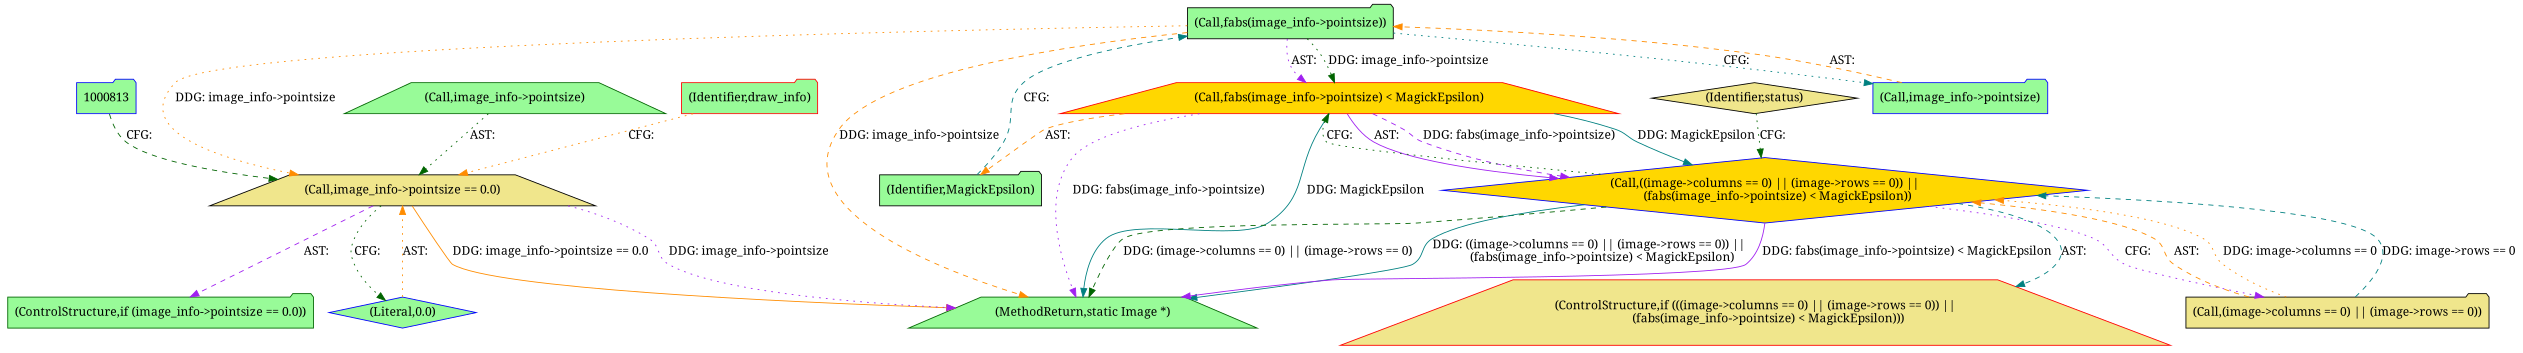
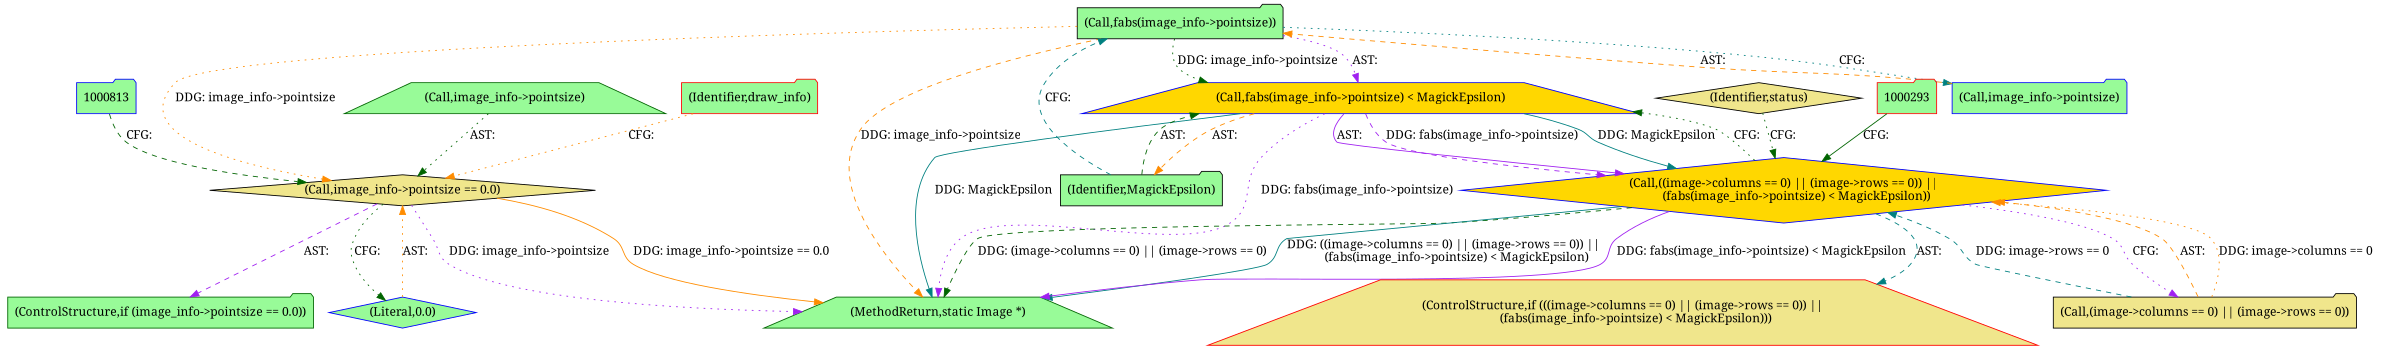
node "(Call,fabs(image_info->pointsize) < MagickEpsilon)": color red -> blue
node "1000293": added
edge "(Identifier,MagickEpsilon)" -> "(Call,fabs(image_info->pointsize) < MagickEpsilon)": added, label "AST:"
node "(Call,image_info->pointsize == 0.0)": shape trapezium -> diamond
